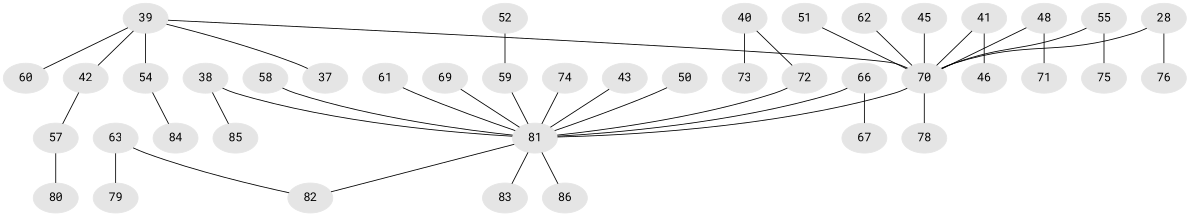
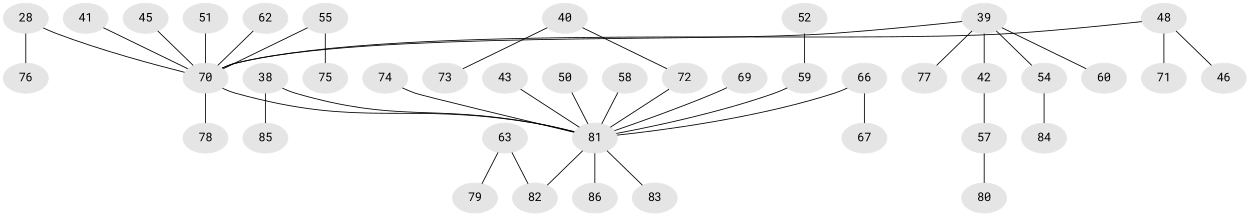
edge "41" -- "46": now "48" -- "46"
node "37": label "37" -> "77"
node "61": removed
